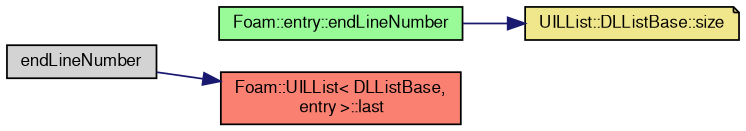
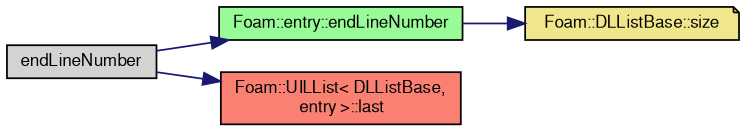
node "UILList::DLListBase::size": label "UILList::DLListBase::size" -> "Foam::DLListBase::size"
edge "endLineNumber" -> "Foam::entry::endLineNumber": added
